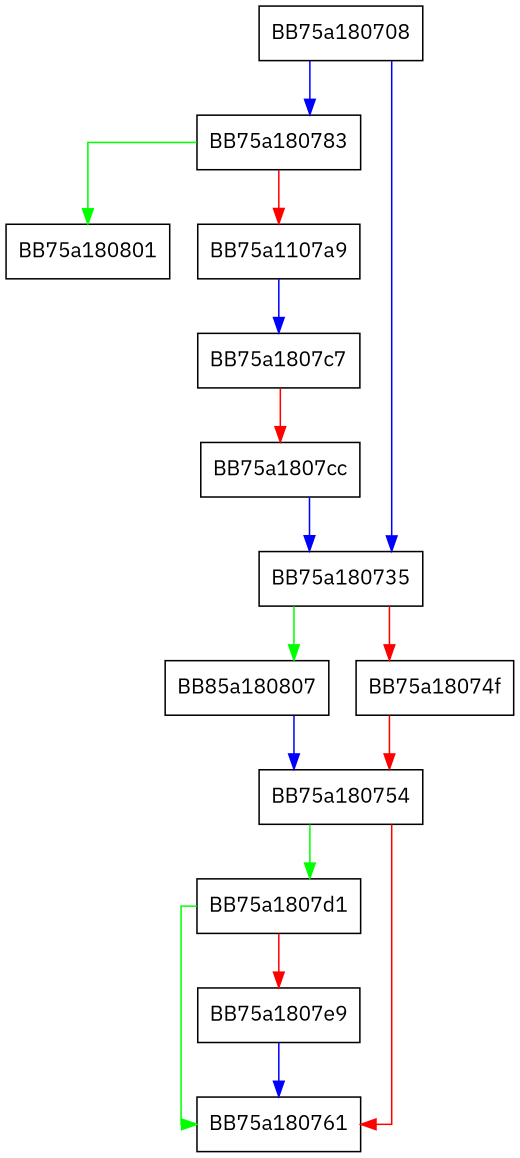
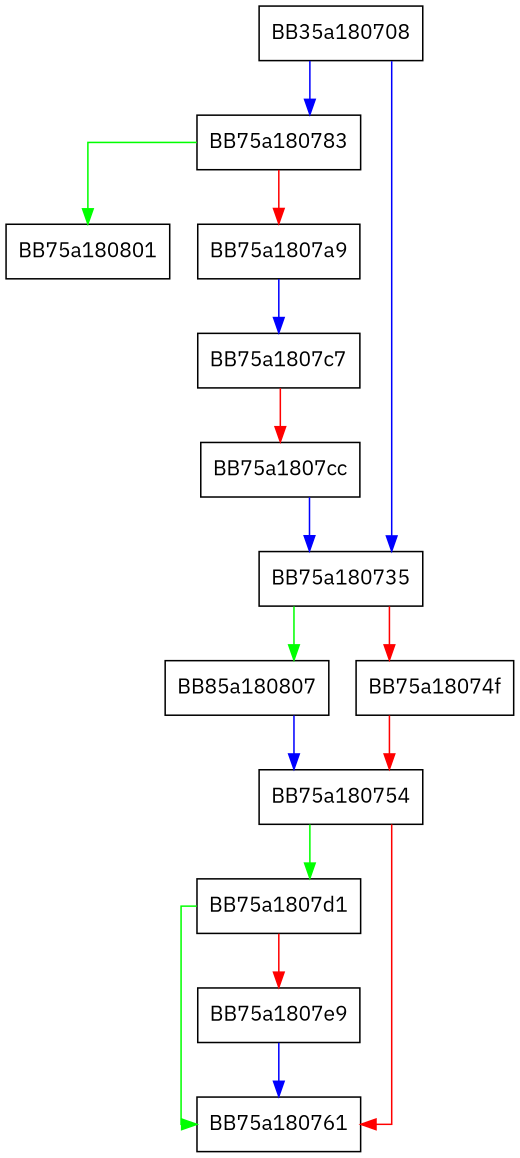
node "BB75a180708": label "BB75a180708" -> "BB35a180708"
node "BB75a1107a9": label "BB75a1107a9" -> "BB75a1807a9"
